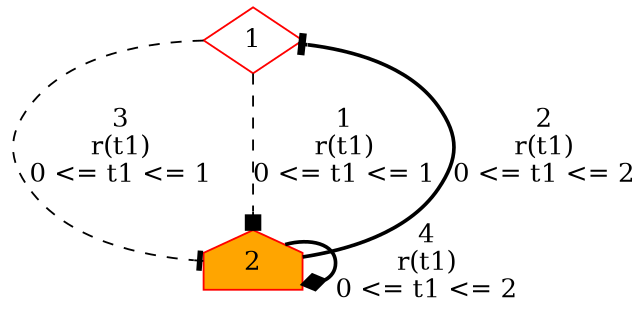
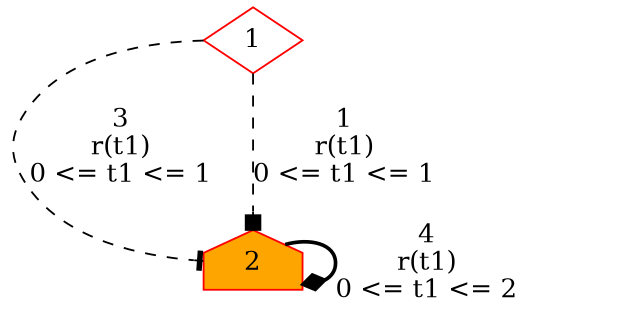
edge "2" -> "1": removed, label "2 r(t1) 0 <= t1 <= 2"
